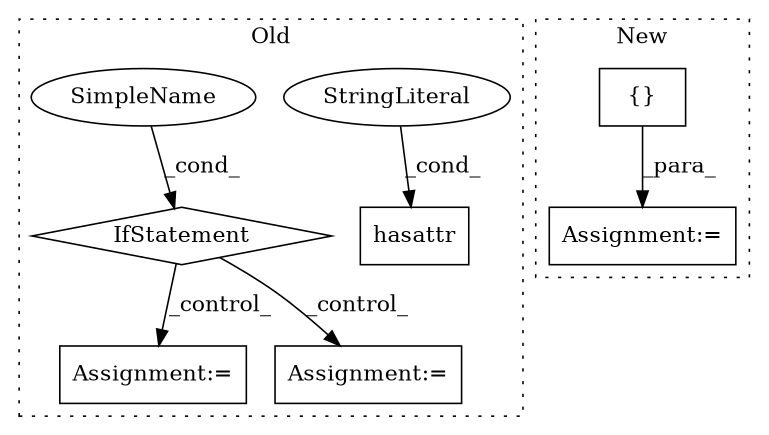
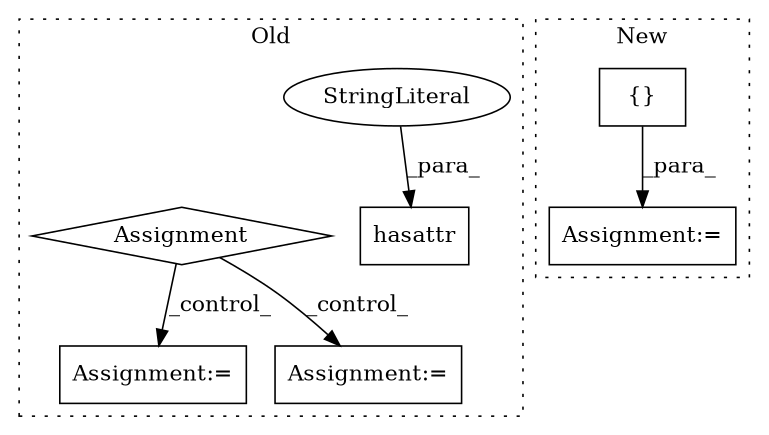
node "SimpleName": removed
edge "StringLiteral" -> "hasattr": label "_cond_" -> "_para_"
node "IfStatement": label "IfStatement" -> "Assignment"
